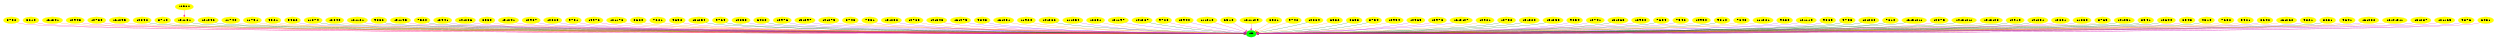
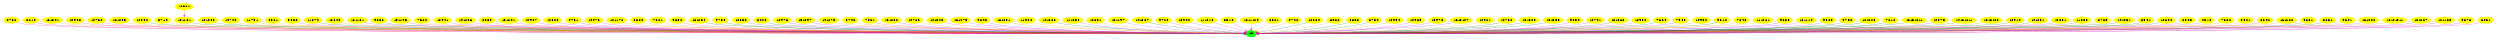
node "11 7 4 0": label "11 7 4 0" -> "14 7 4 0"
edge "7 5 2 0" -> "AD": color darkgreen -> darkorange
edge "4 3 1 0" -> "AD": color darkgreen -> purple
